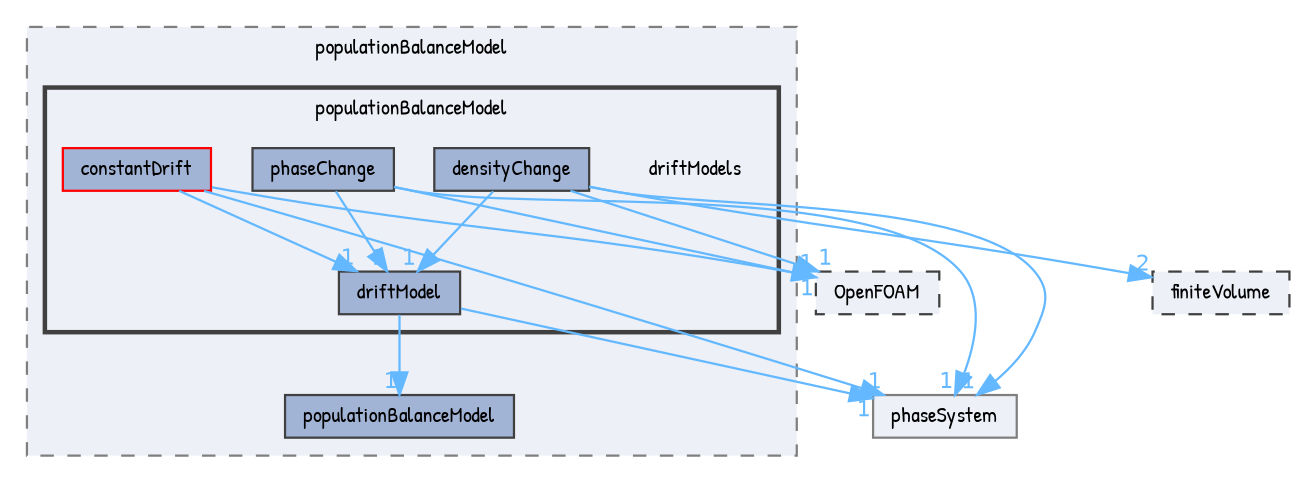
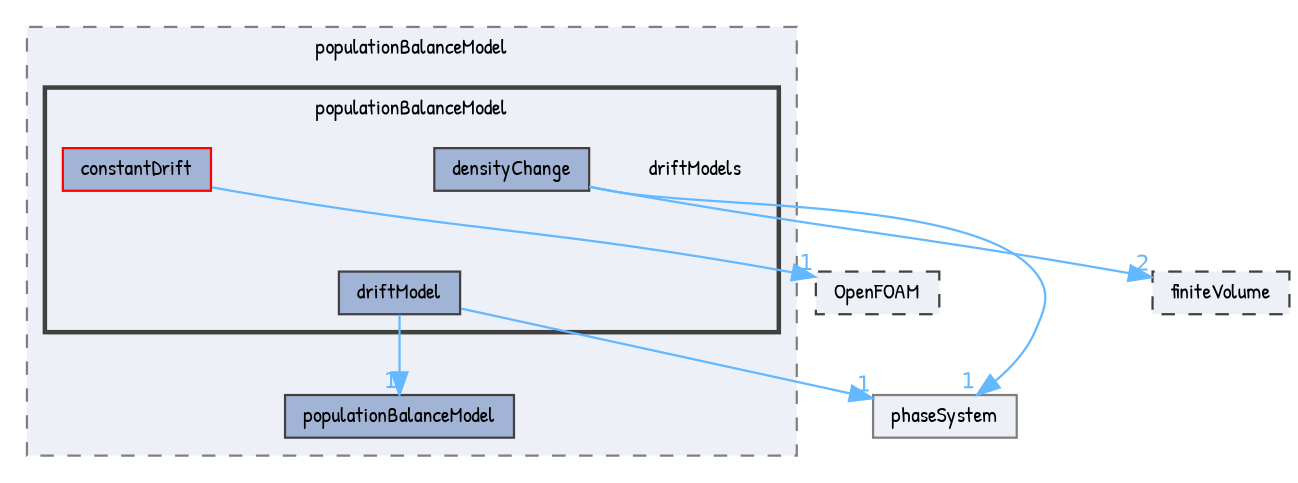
node "phaseChange": removed
edge "constantDrift" -> "driftModel": removed
edge "densityChange" -> "OpenFOAM": removed
edge "densityChange" -> "driftModel": removed
edge "constantDrift" -> "phaseSystem": removed
